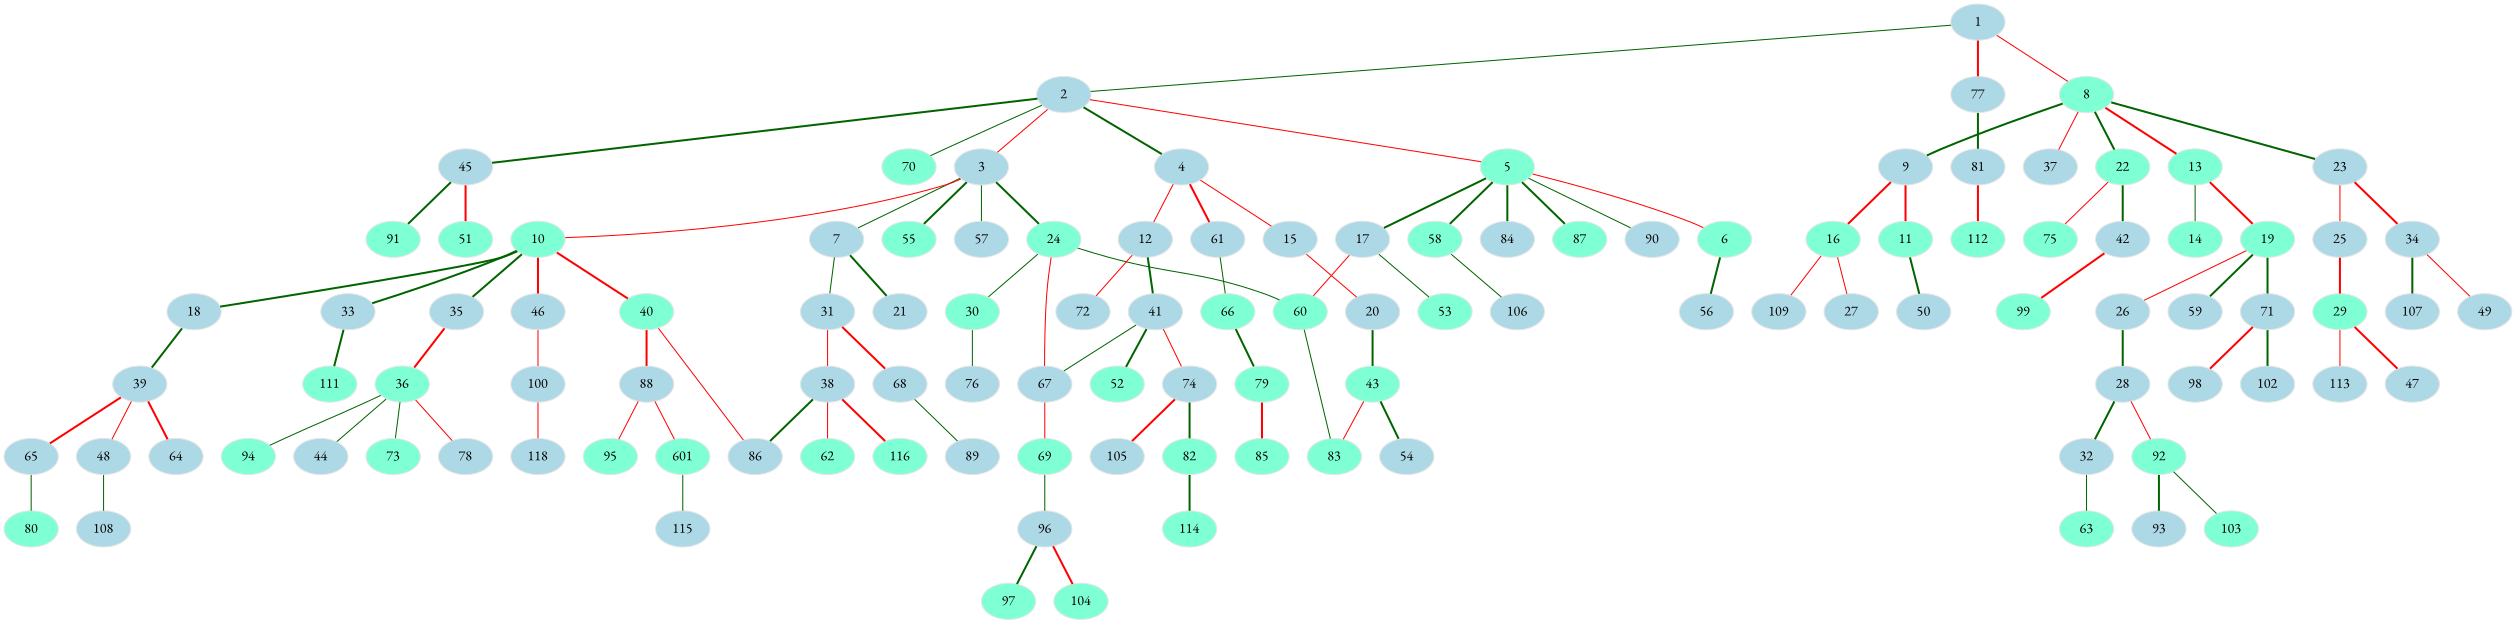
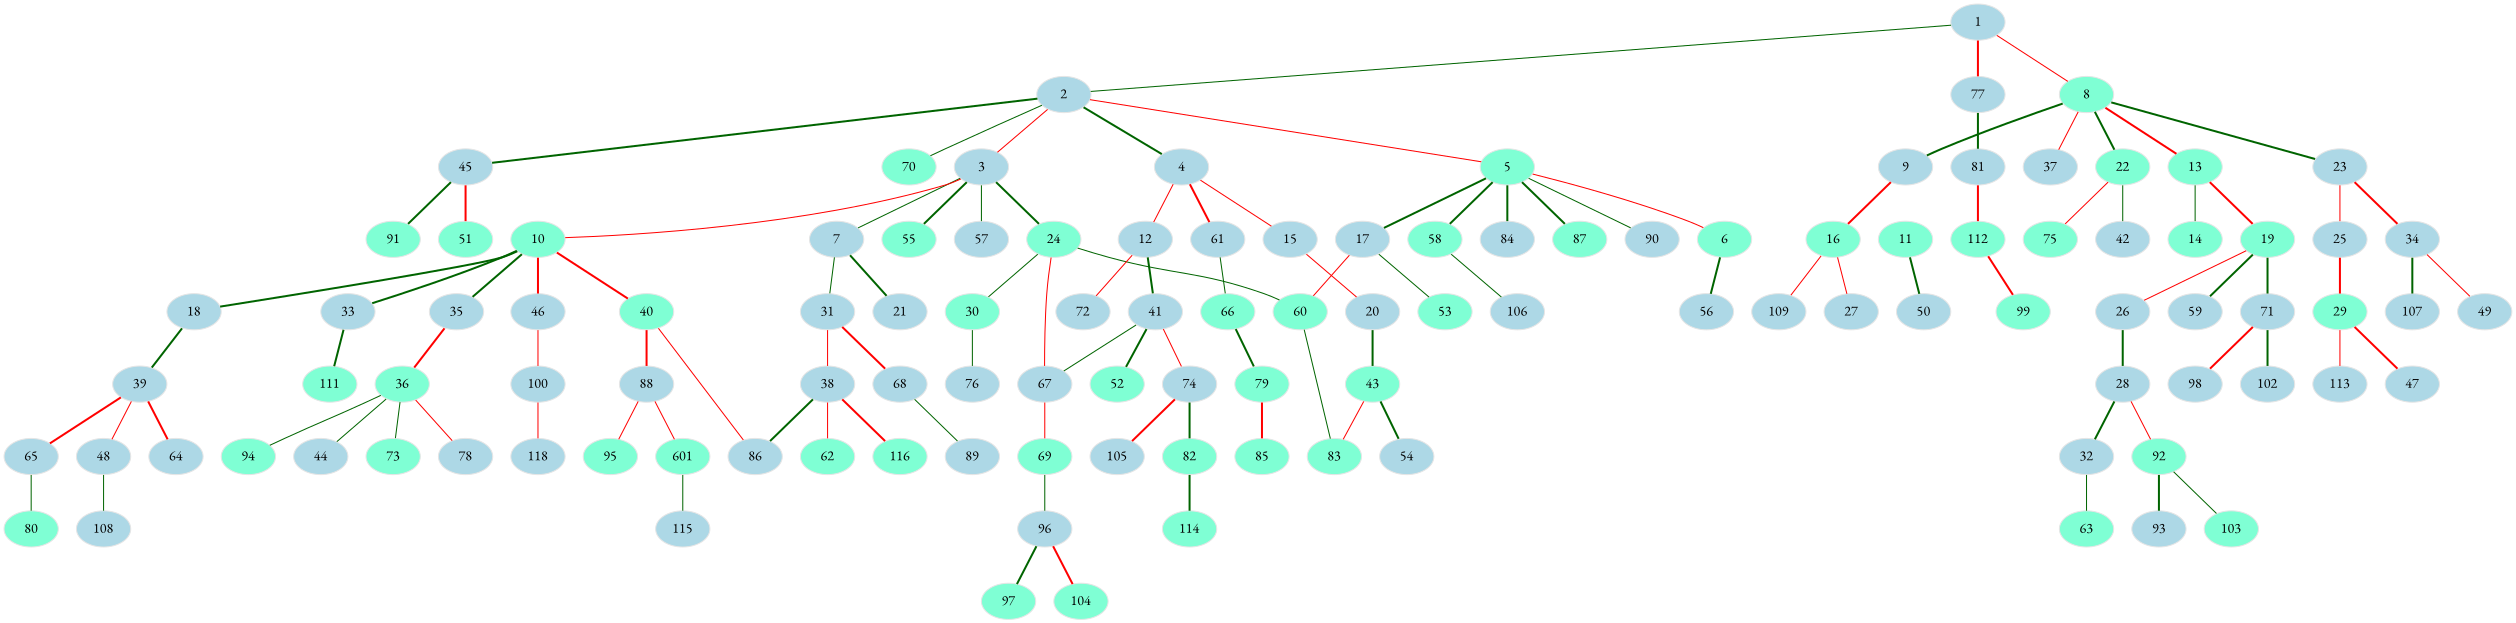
edge "9" -- "11": removed
edge "22" -- "42": style bold -> solid
edge "42" -- "99": now "112" -- "99"
